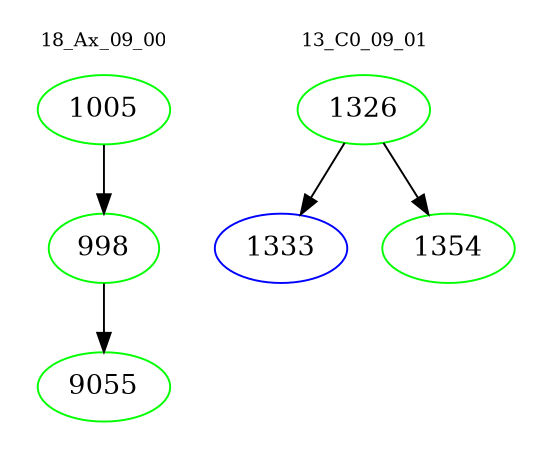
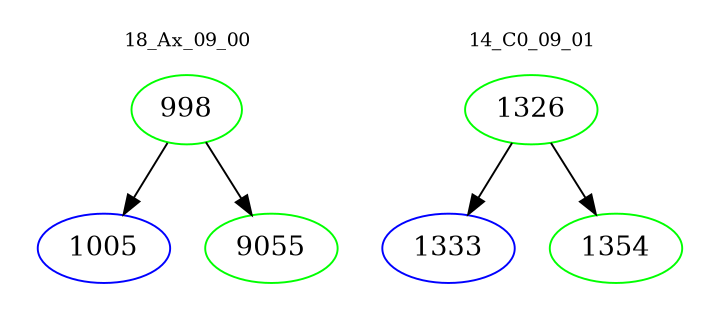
cluster "13_C0_09_01": label "13_C0_09_01" -> "14_C0_09_01"
node "1005": color green -> blue
edge "1005" -> "998": reversed
